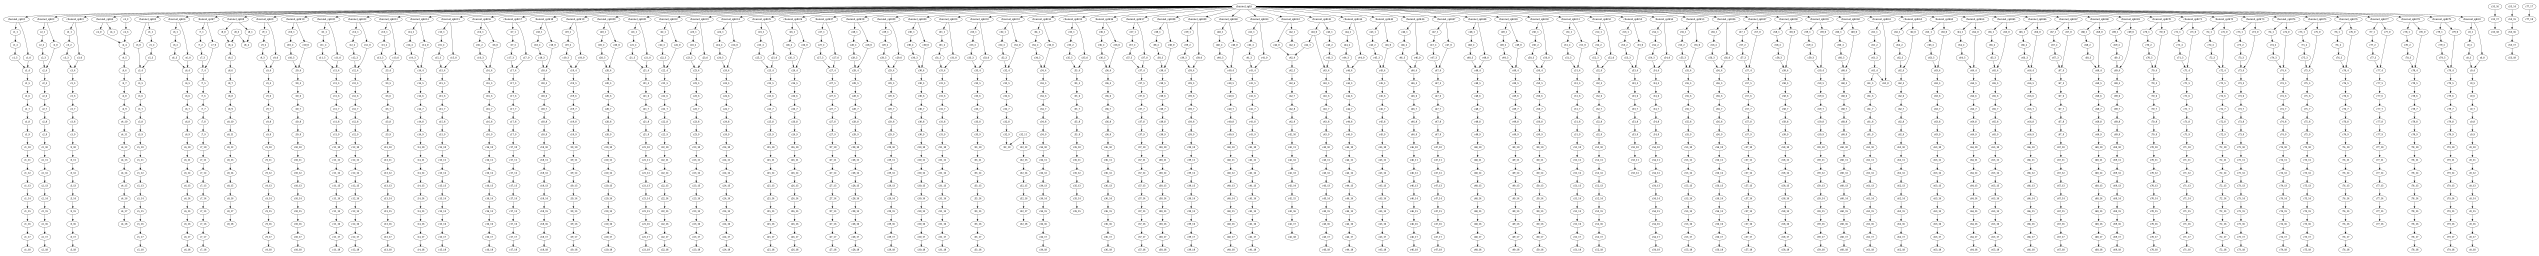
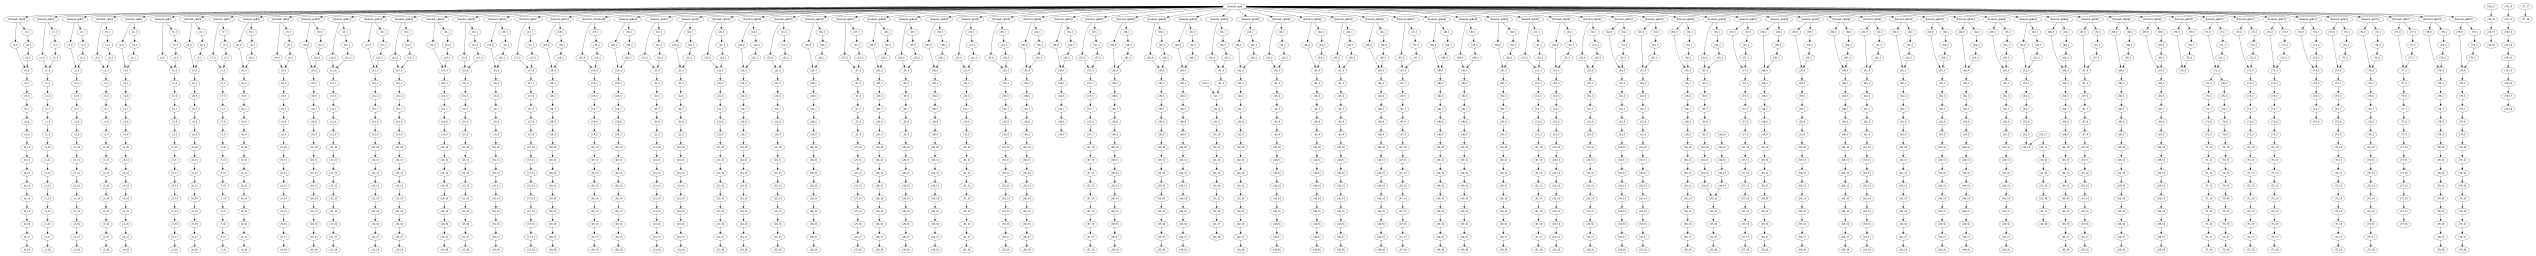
node "channel_split19": label "channel_split19" -> "channel_channel19"
edge "c4_1" -> "c4_2": added
edge "c8_3" -> "c8_2": reversed
edge "c43_0" -> "c42_3": now "c42_2" -> "c42_3"
edge "c61_4" -> "c61_0": reversed
edge "c70_4" -> "c70_5": now "c71_4" -> "c70_5"
edge "c41_5" -> "c41_6": now "c41_5" -> "c41_7"
node "c74_9": removed
edge "c34_9" -> "c34_10": removed
node "c53_13": added
edge "c34_14" -> "c34_15": now "c34_14" -> "c33_14"
edge "c35_15" -> "c35_16": added
